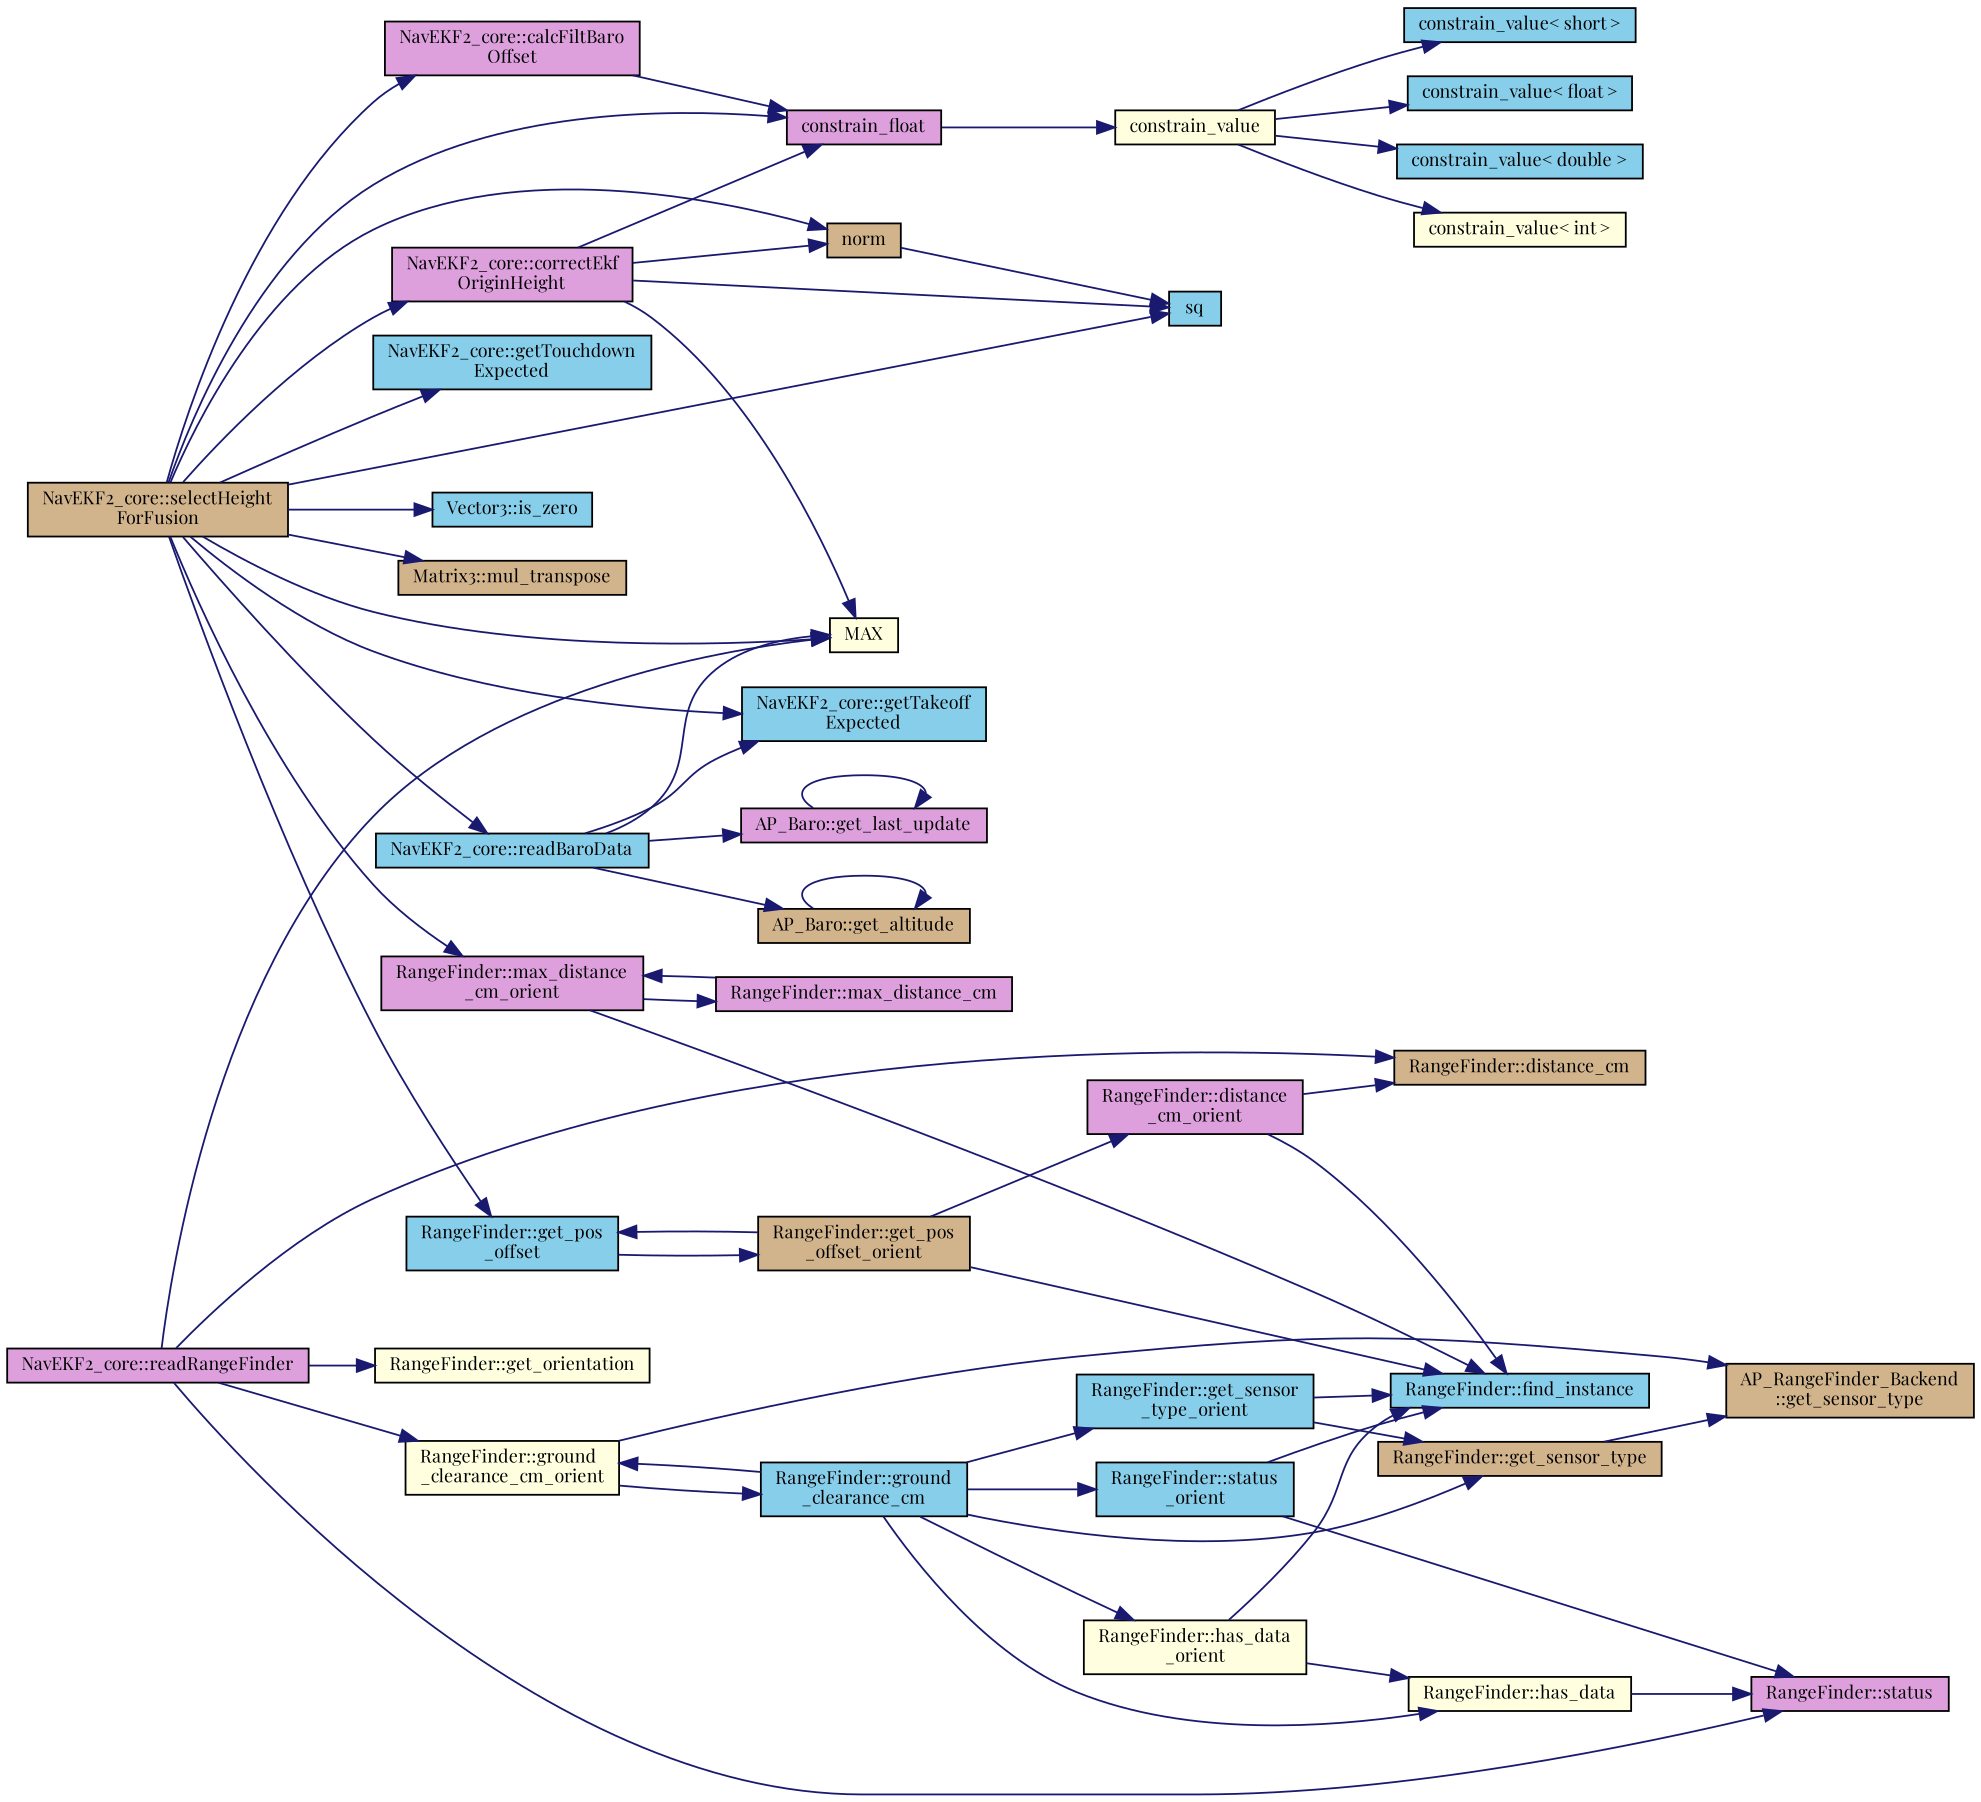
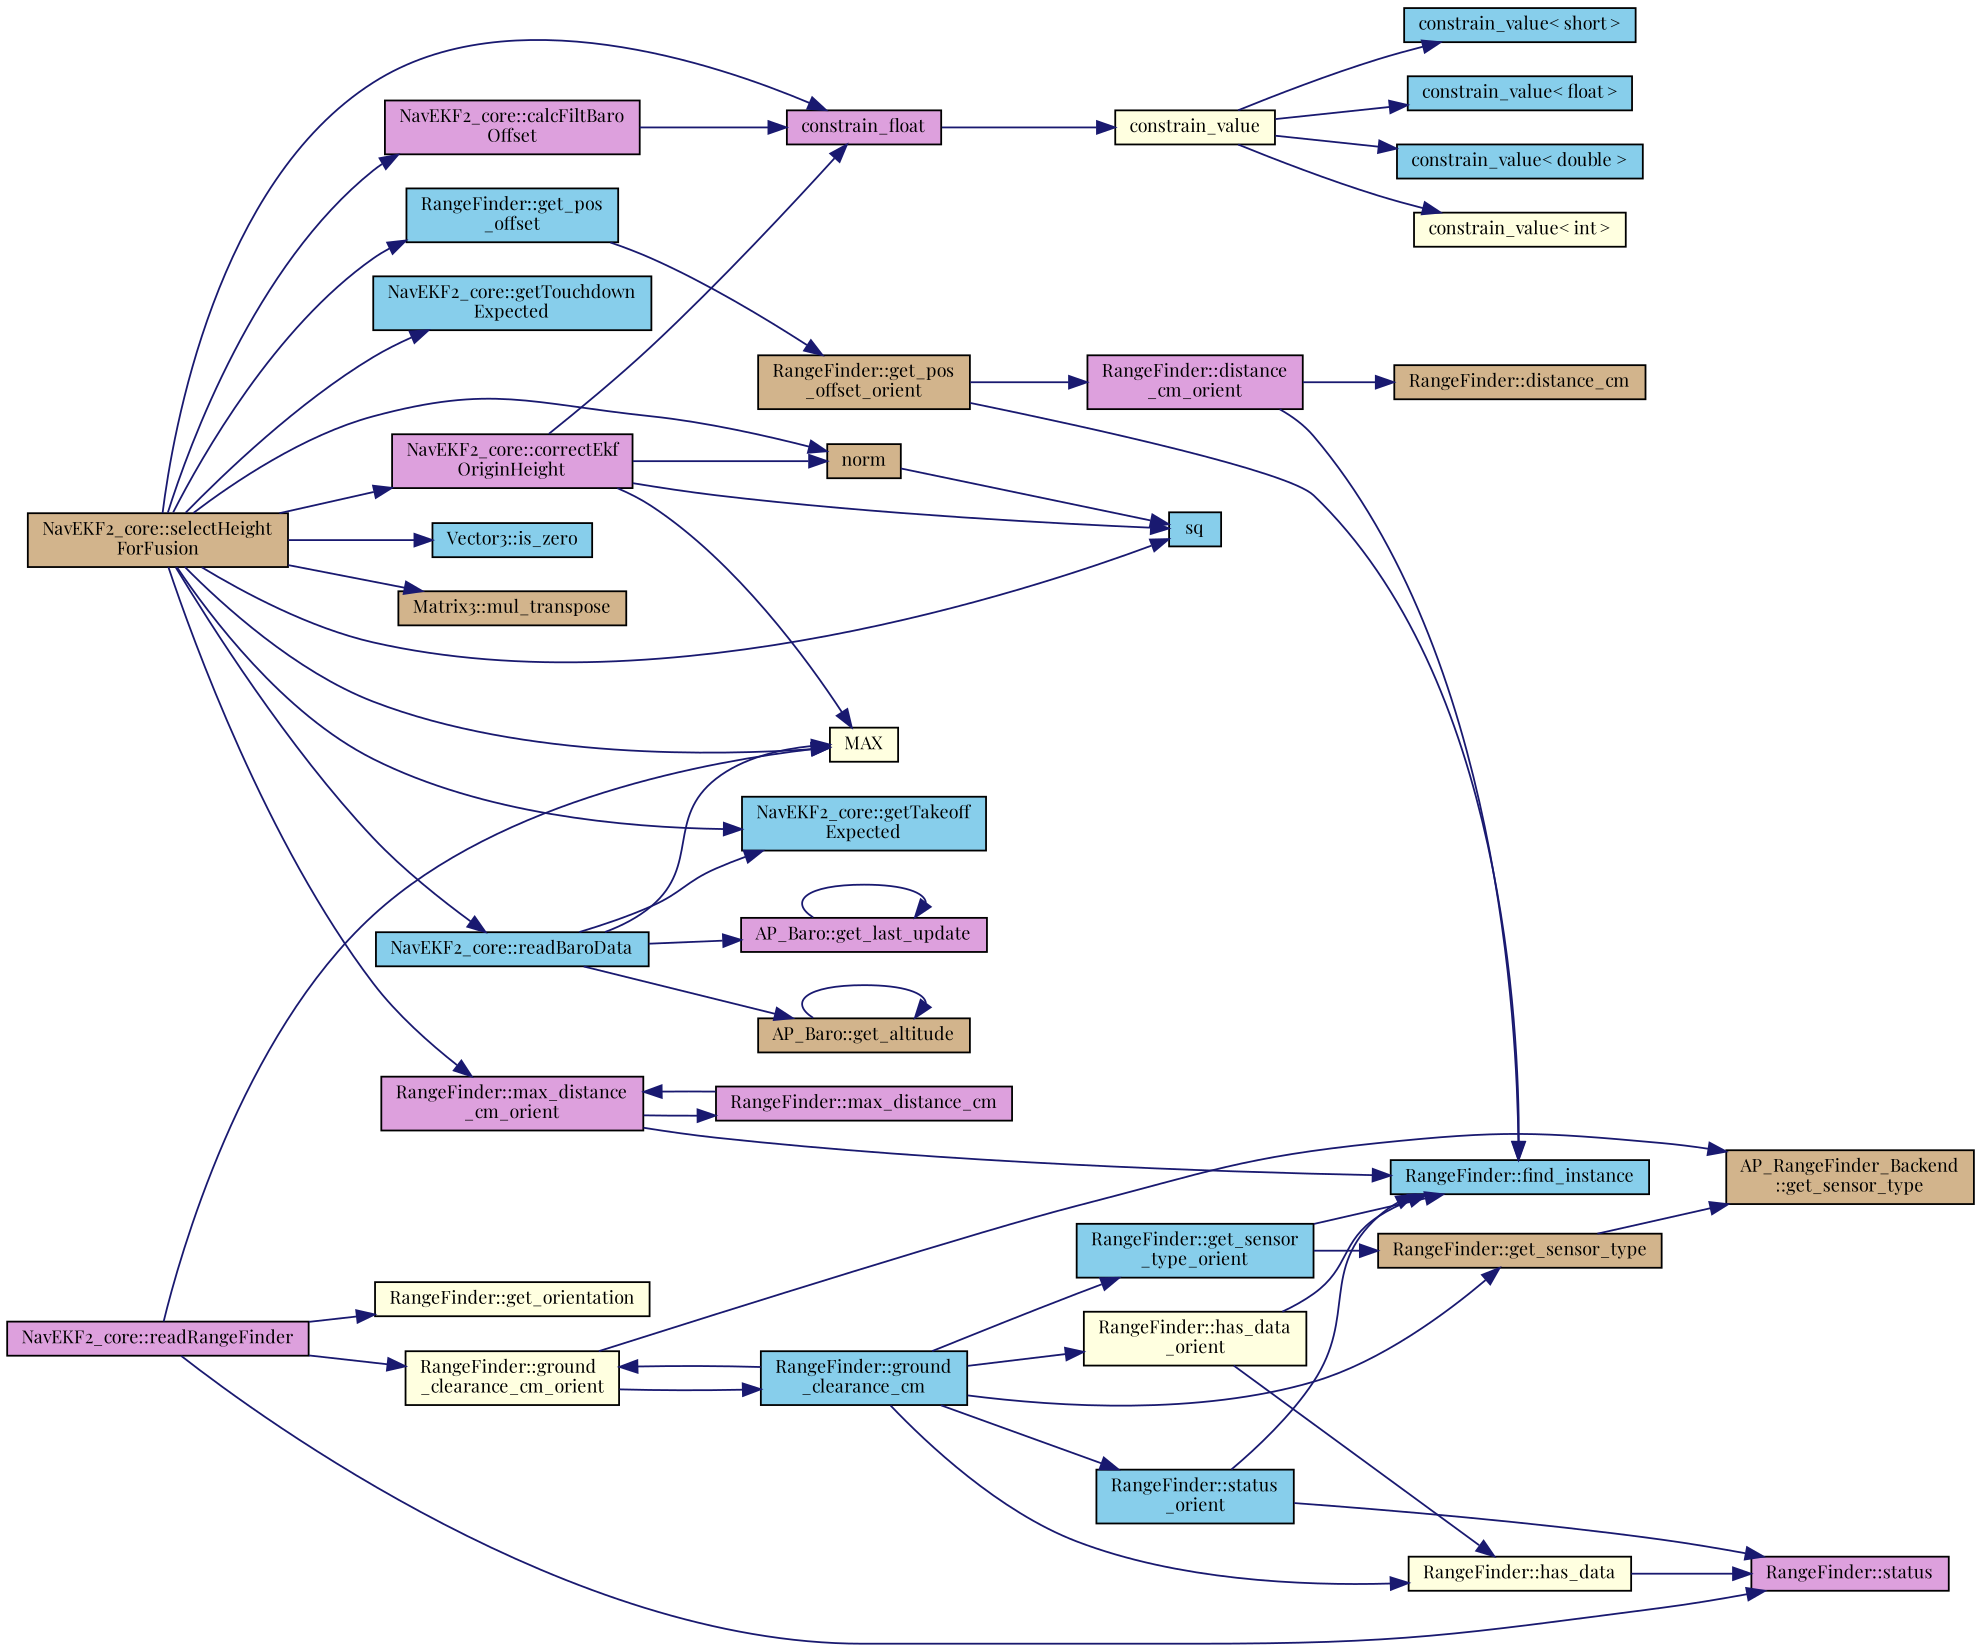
edge "NavEKF2_core::readRangeFinder" -> "RangeFinder::distance_cm": removed
edge "RangeFinder::get_pos _offset_orient" -> "RangeFinder::get_pos _offset": removed
